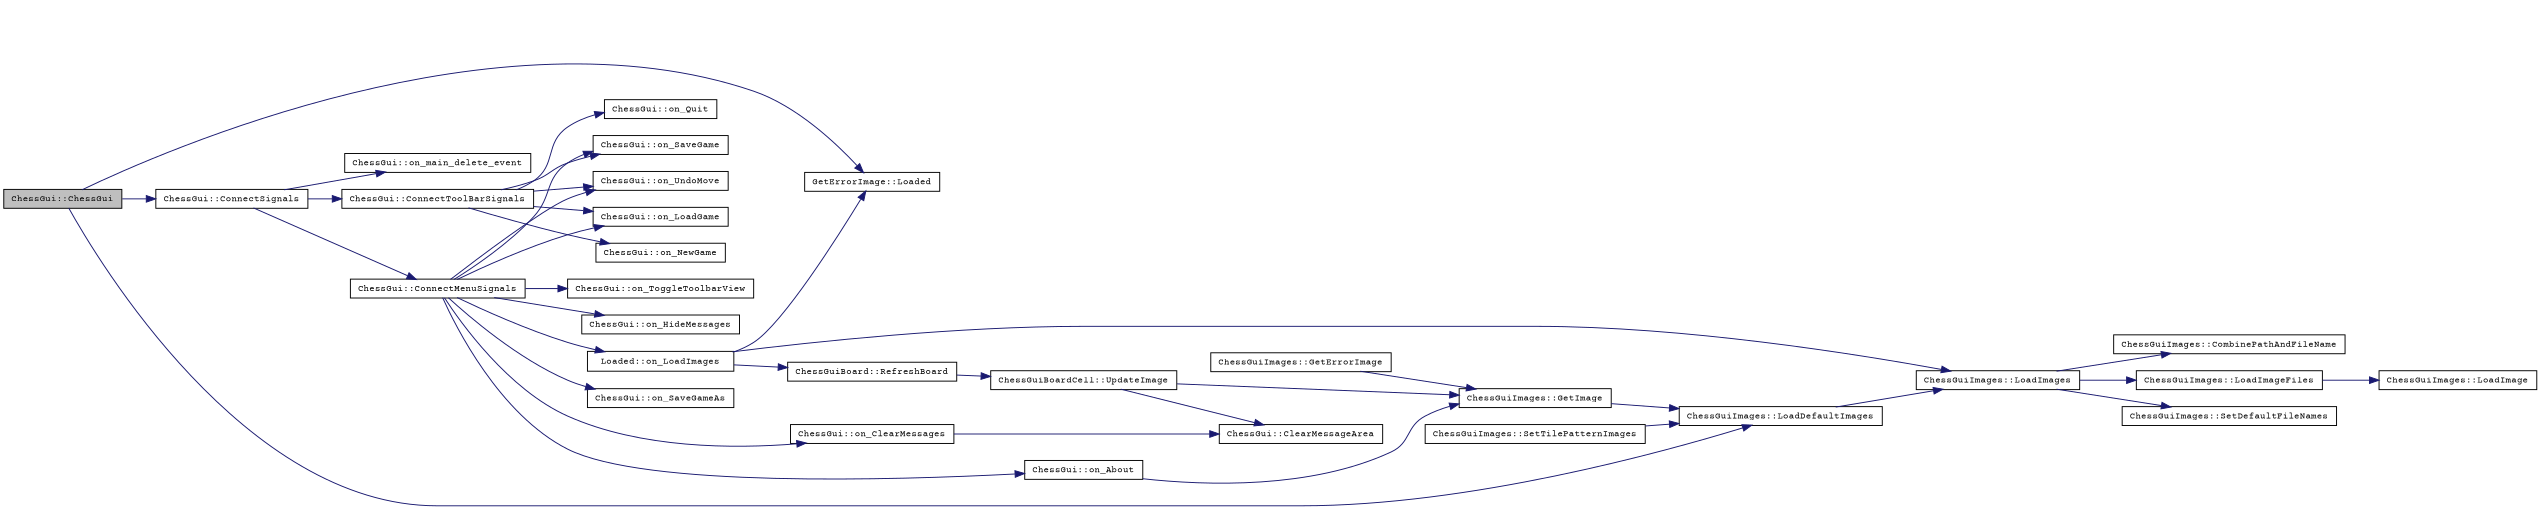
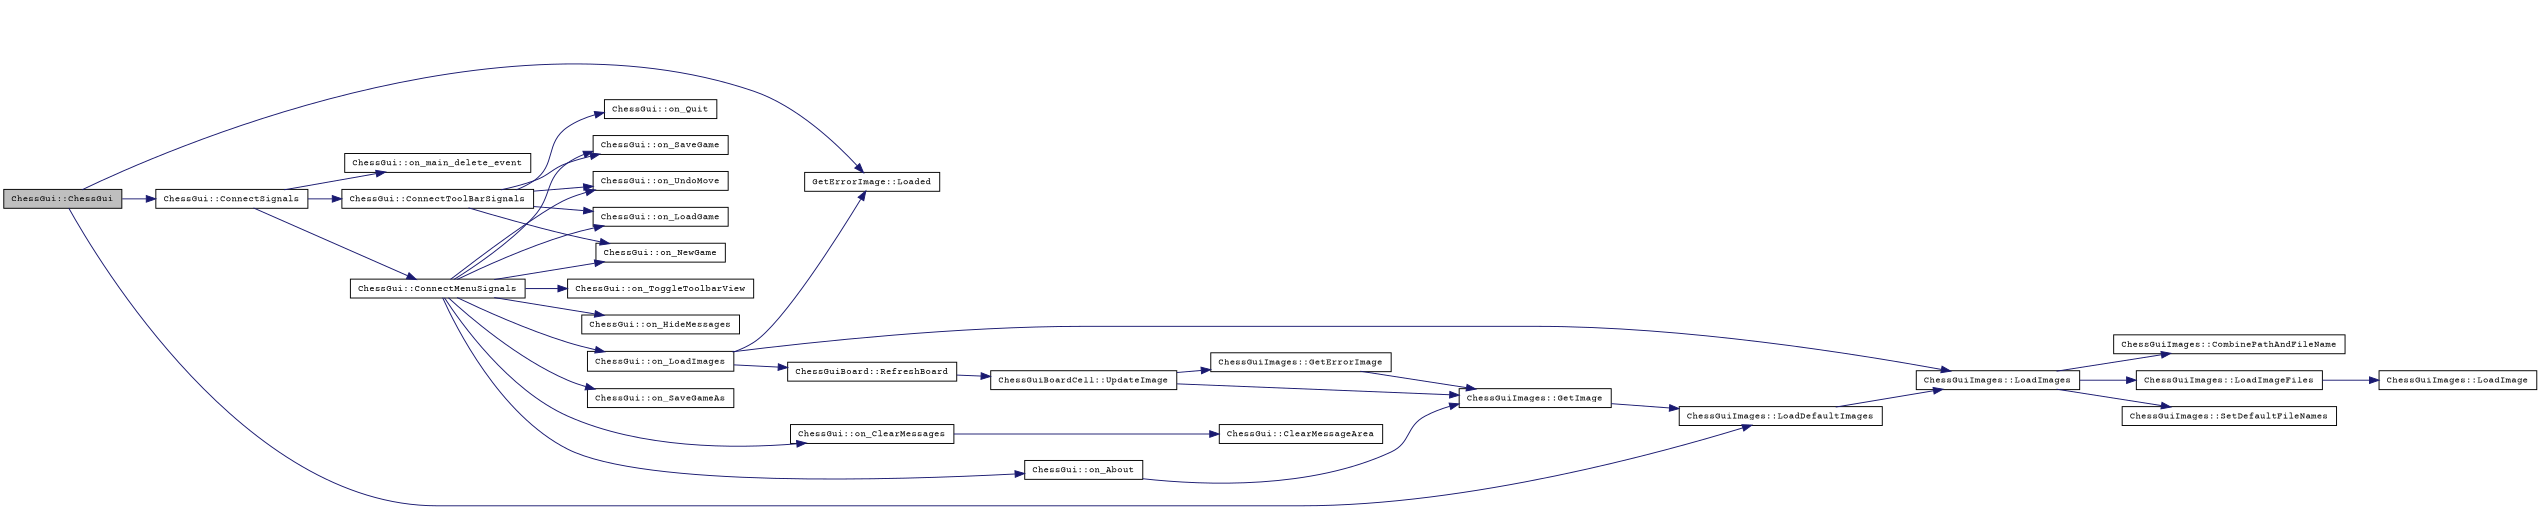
edge "ChessGui::ConnectMenuSignals" -> "ChessGui::on_NewGame": added
node "Loaded::on_LoadImages": label "Loaded::on_LoadImages" -> "ChessGui::on_LoadImages"
edge "ChessGuiBoardCell::UpdateImage" -> "ChessGui::ClearMessageArea": now "ChessGuiBoardCell::UpdateImage" -> "ChessGuiImages::GetErrorImage"
node "ChessGuiImages::SetTilePatternImages": removed
